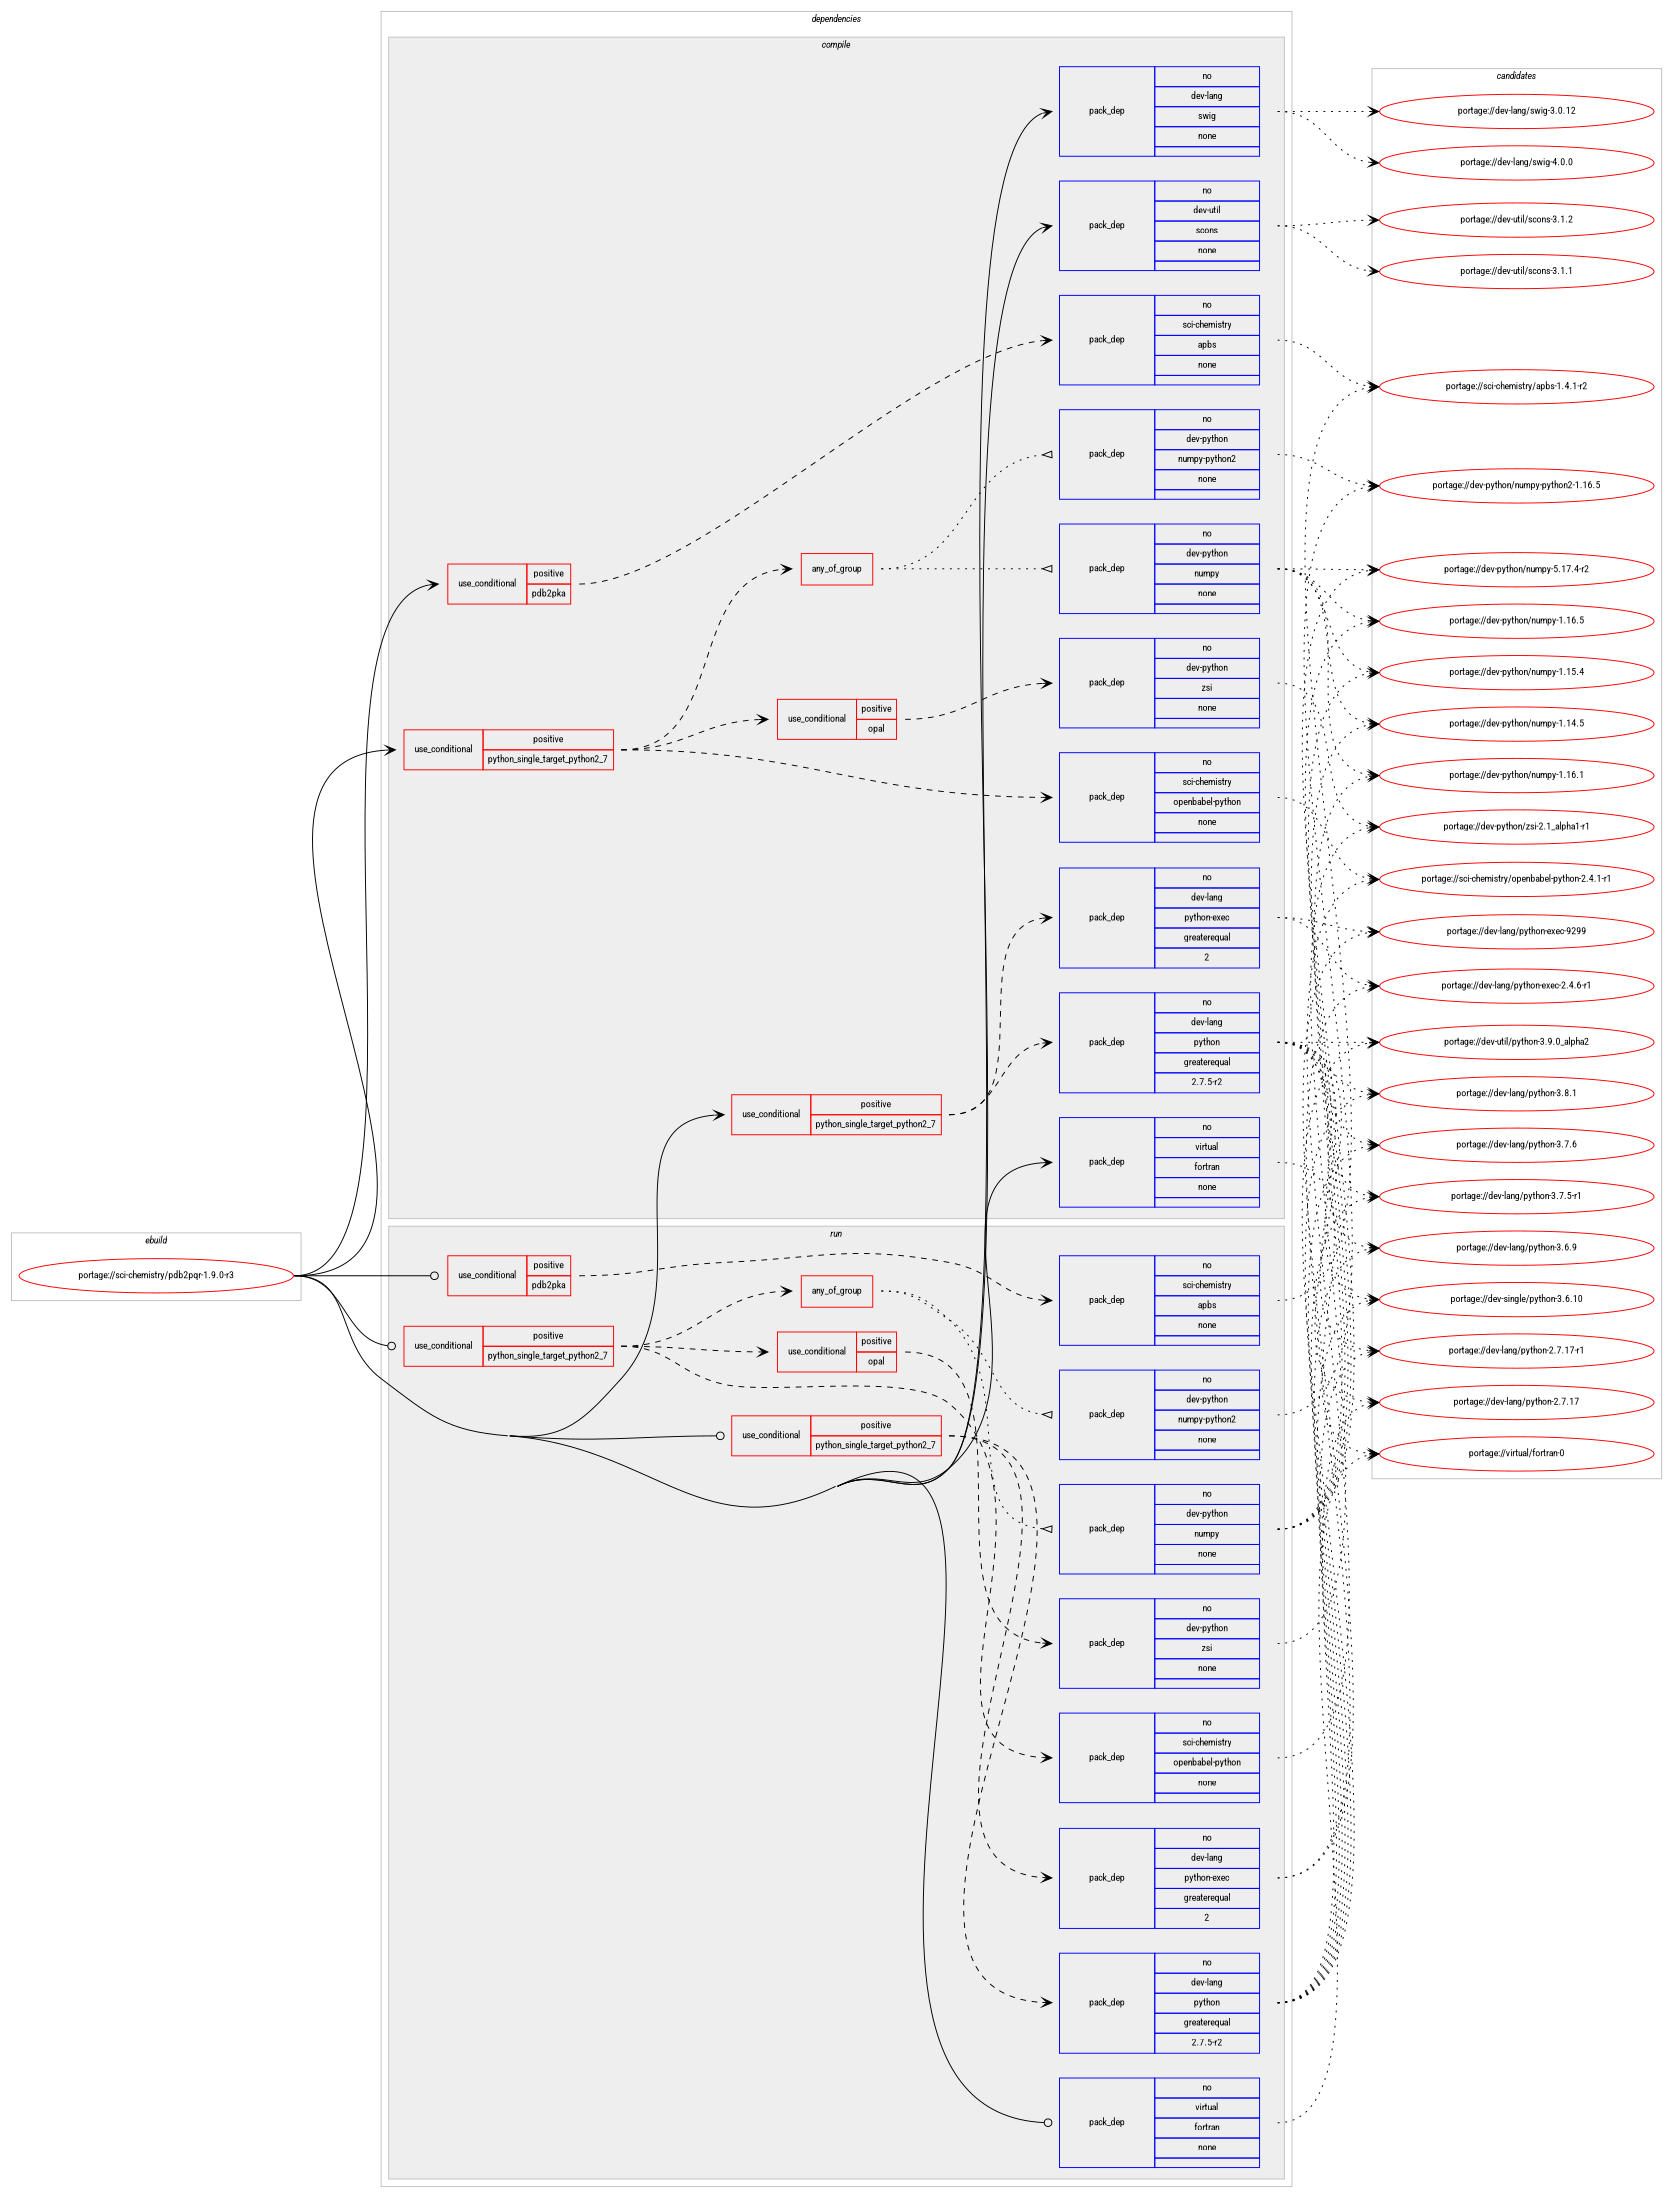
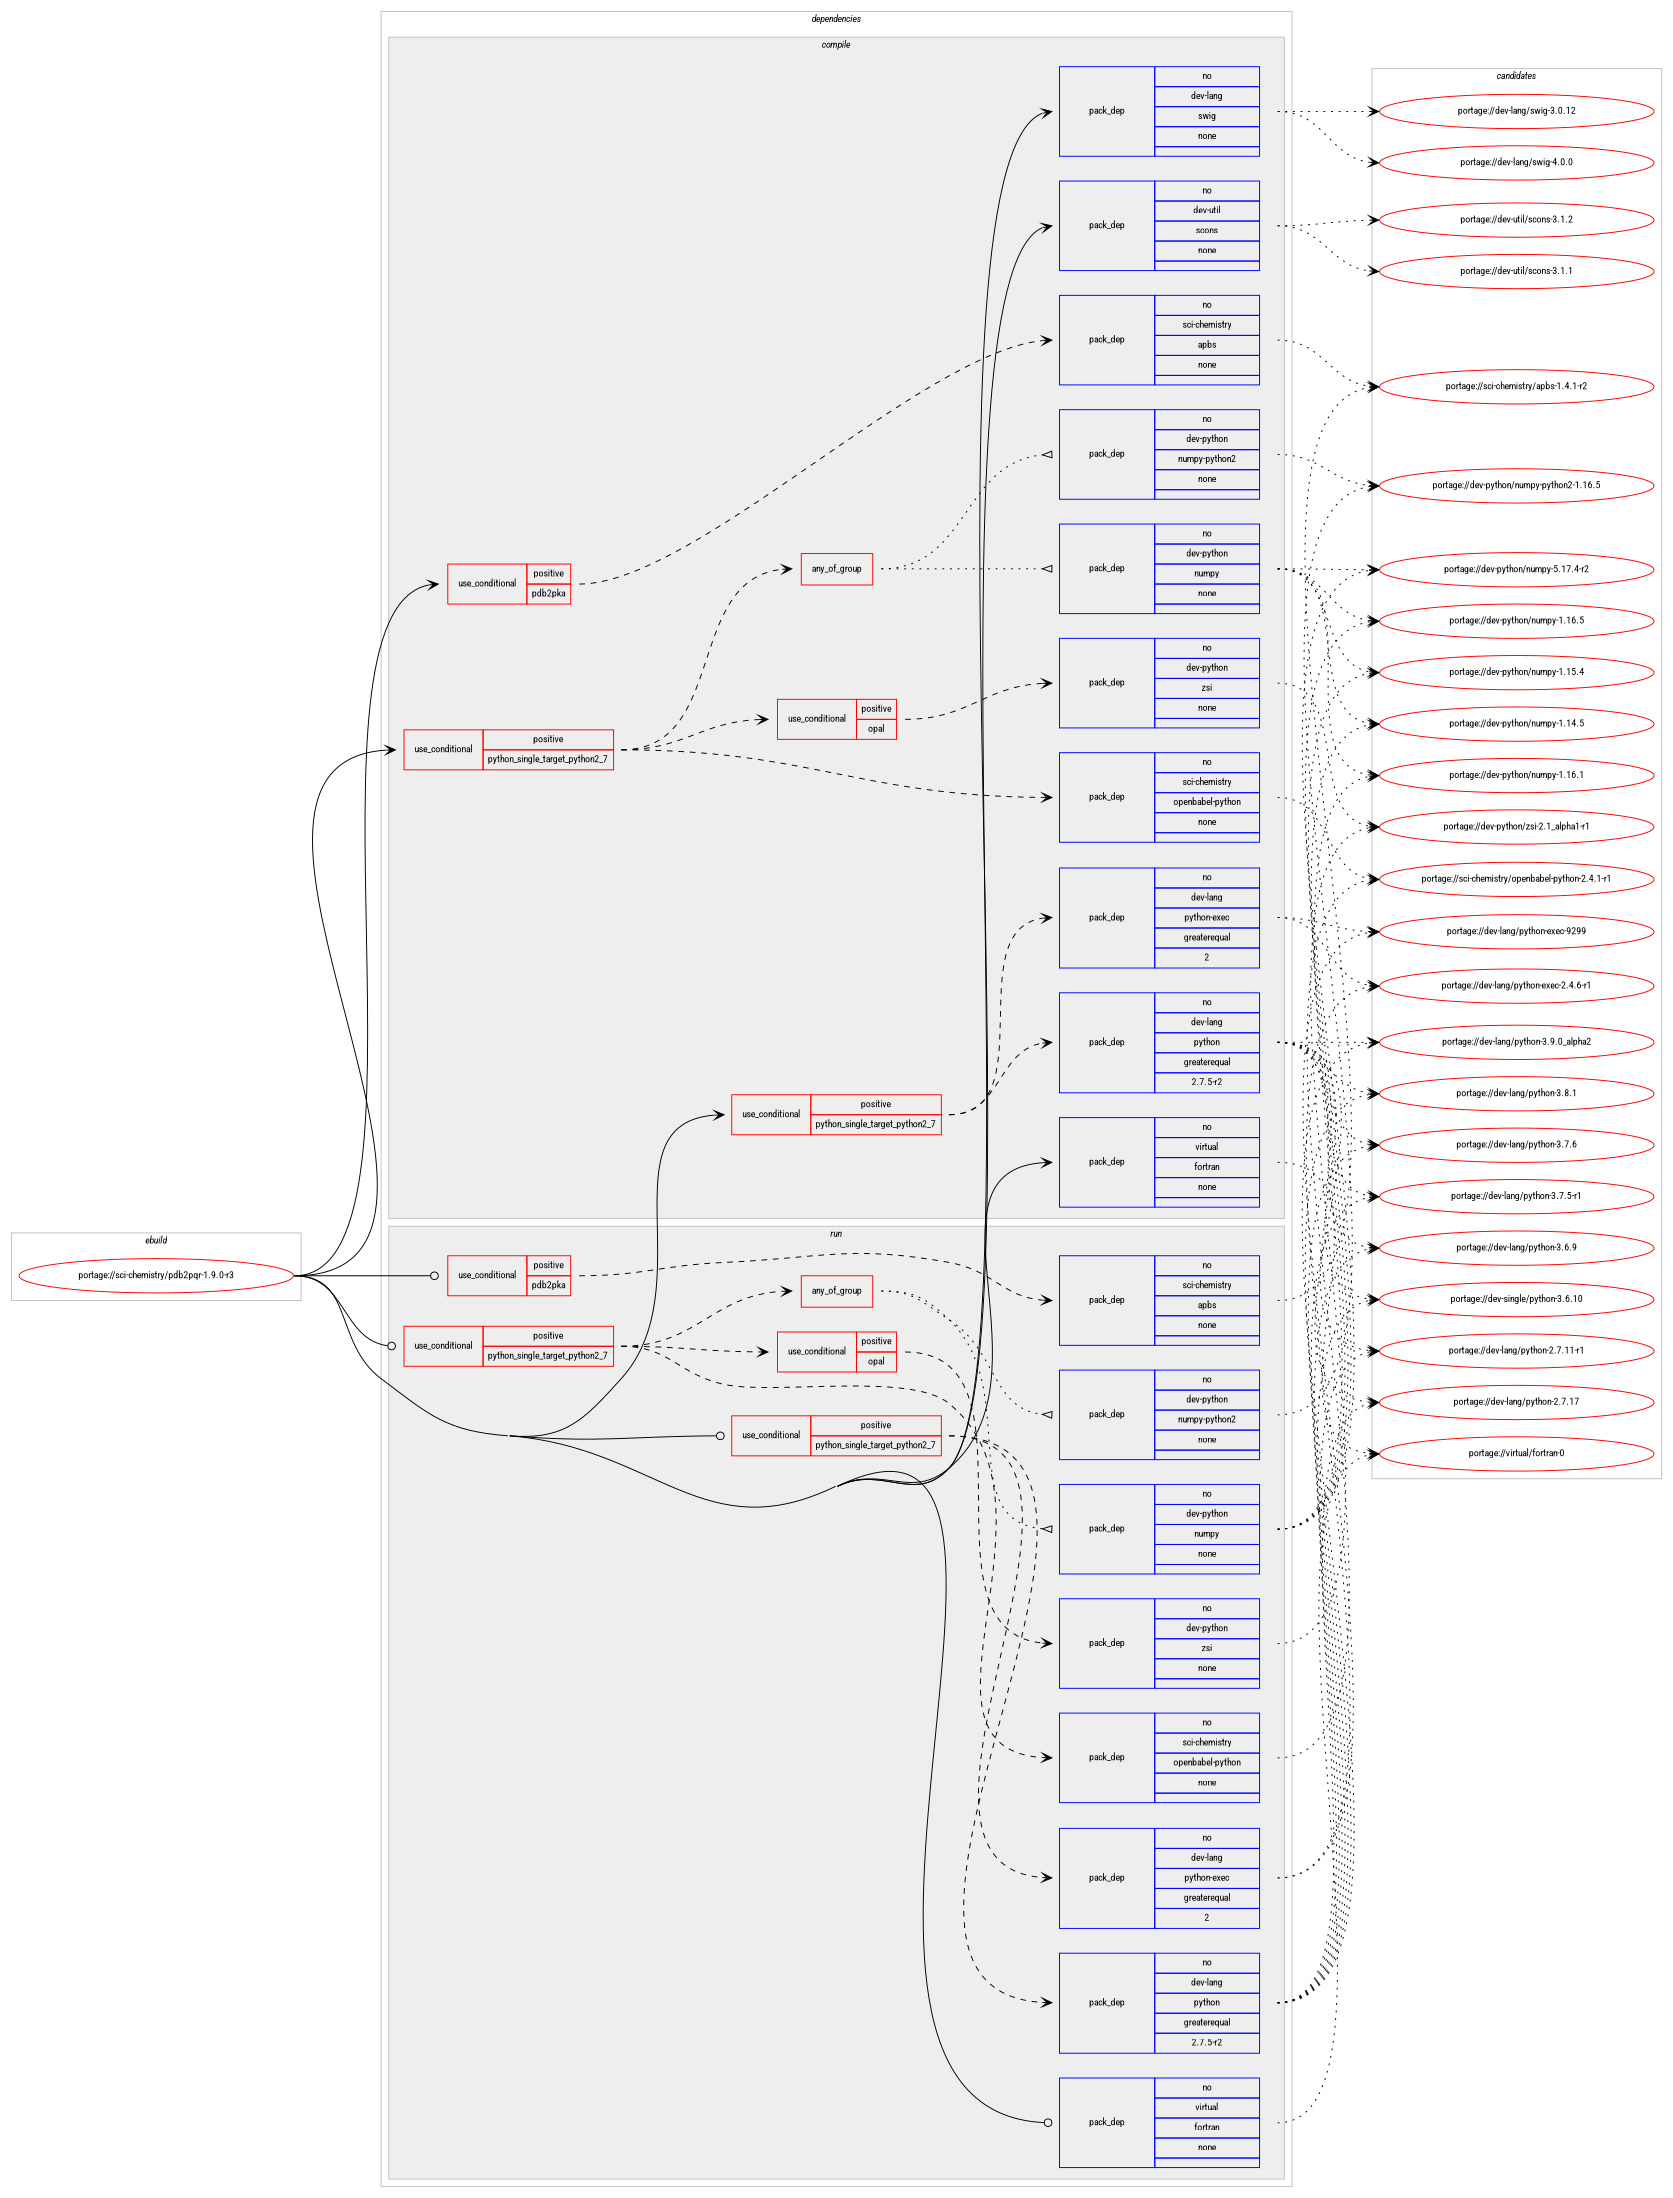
node "portage://dev-util/python-3.9.0_alpha2": label "portage://dev-util/python-3.9.0_alpha2" -> "portage://dev-lang/python-3.9.0_alpha2"
node "portage://dev-lang/python-2.7.17-r1": label "portage://dev-lang/python-2.7.17-r1" -> "portage://dev-lang/python-2.7.11-r1"
